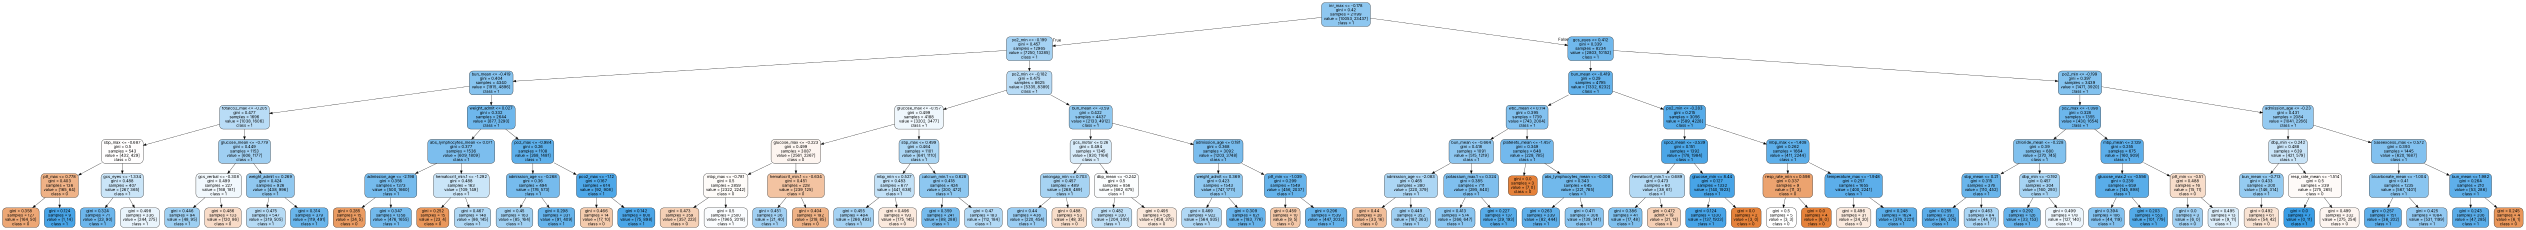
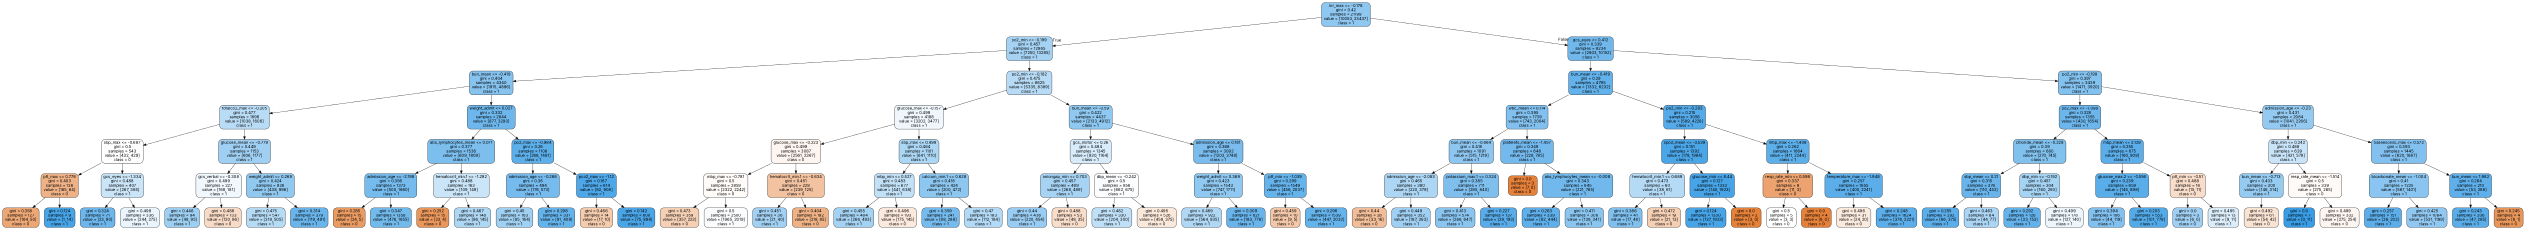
node "gini = 0.472 admit = 19 value = [21, 13] class = 0": label "gini = 0.472 admit = 19 value = [21, 13] class = 0" -> "gini = 0.472 samples = 19 value = [21, 13] class = 0"
